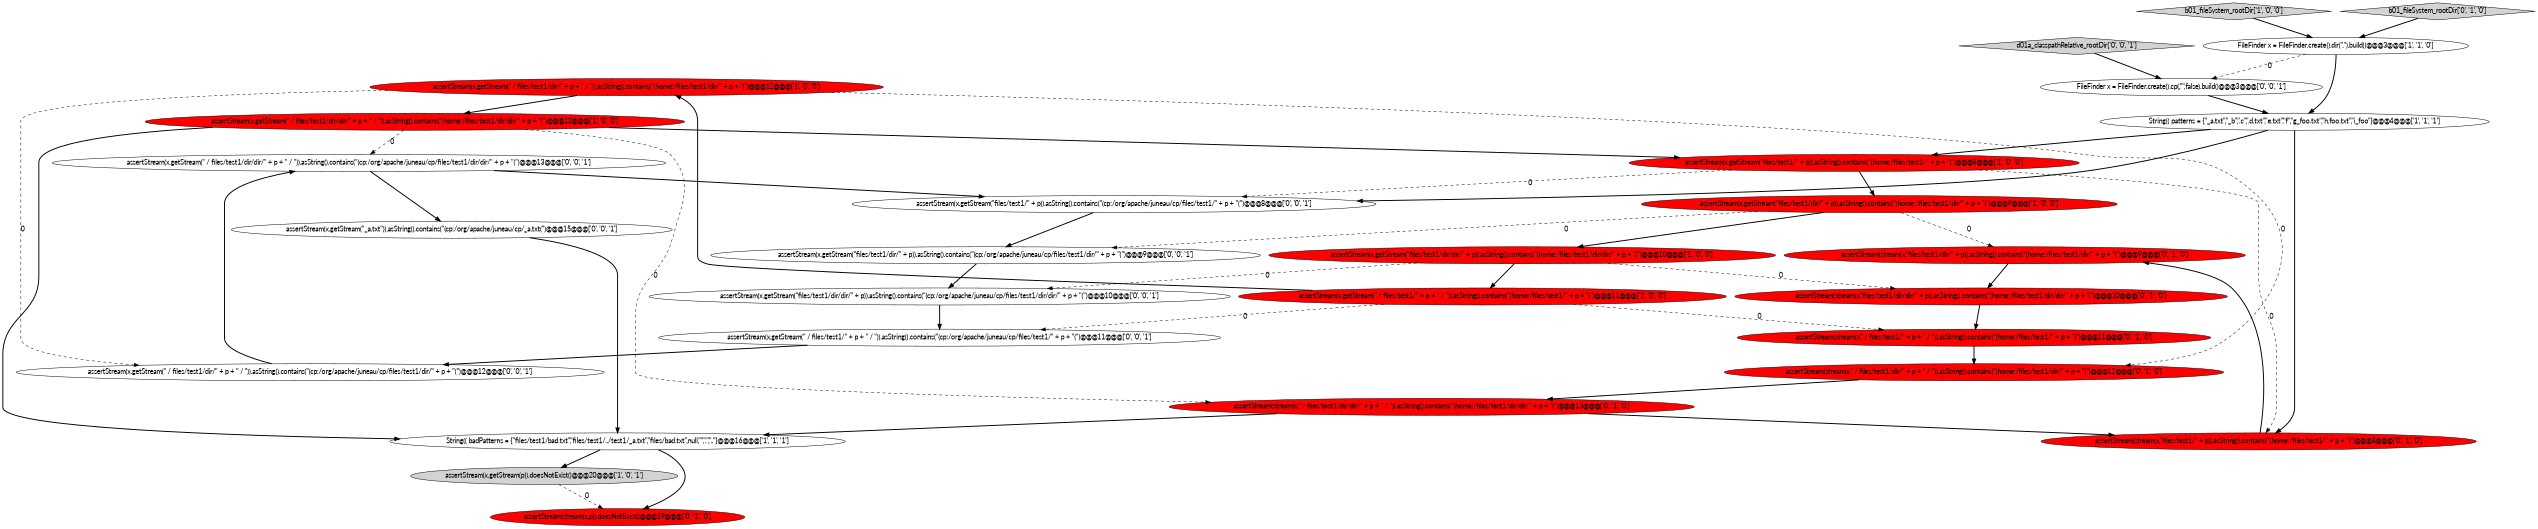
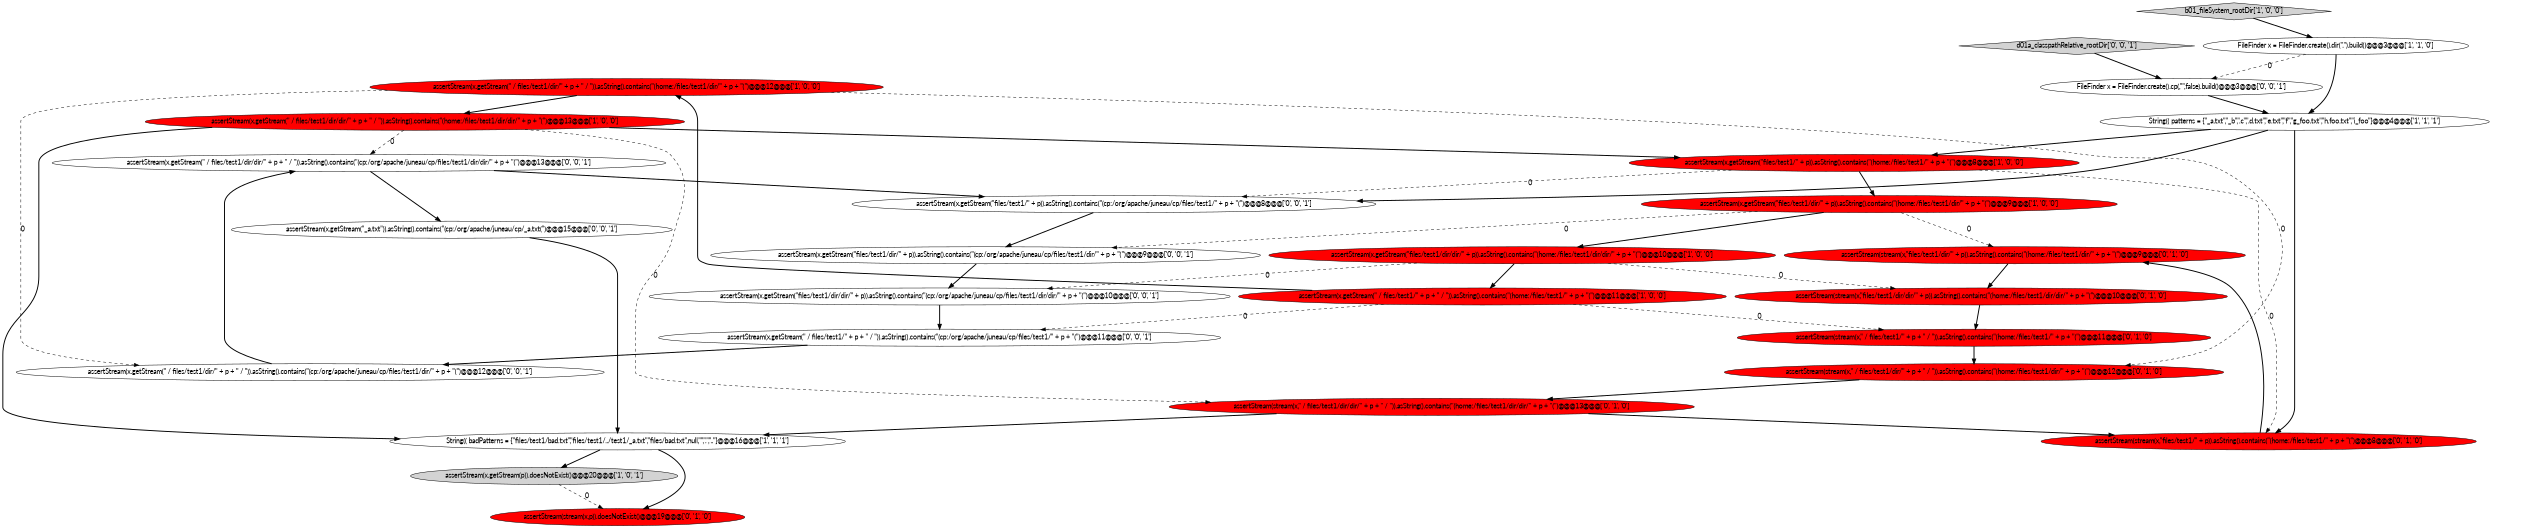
node "b01_fileSystem_rootDir['0', '1', '0']": removed
